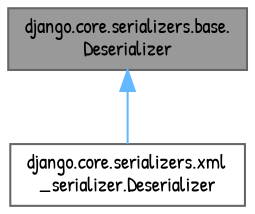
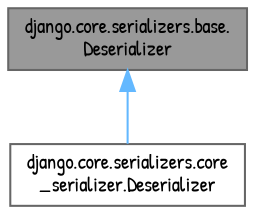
node "django.core.serializers.xml _serializer.Deserializer": label "django.core.serializers.xml _serializer.Deserializer" -> "django.core.serializers.core _serializer.Deserializer"
